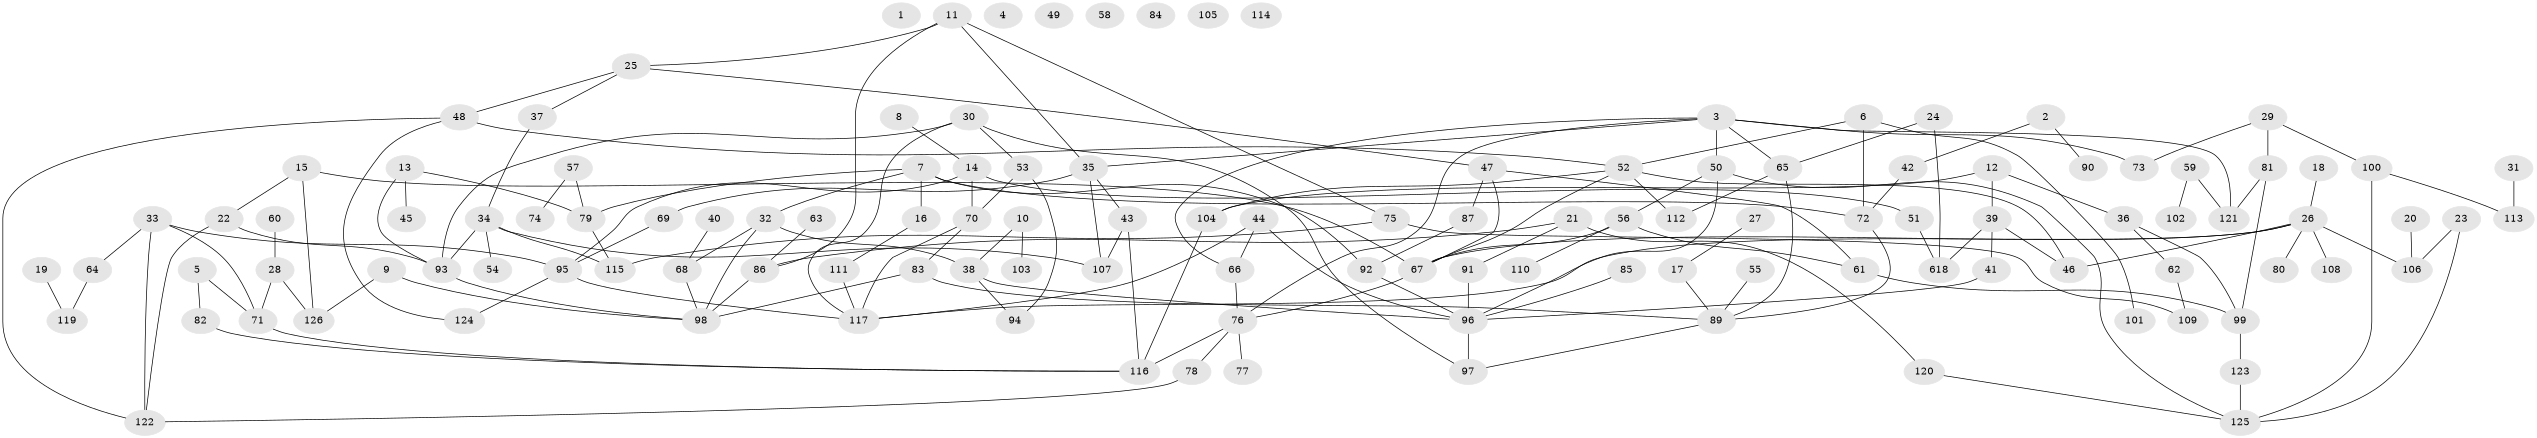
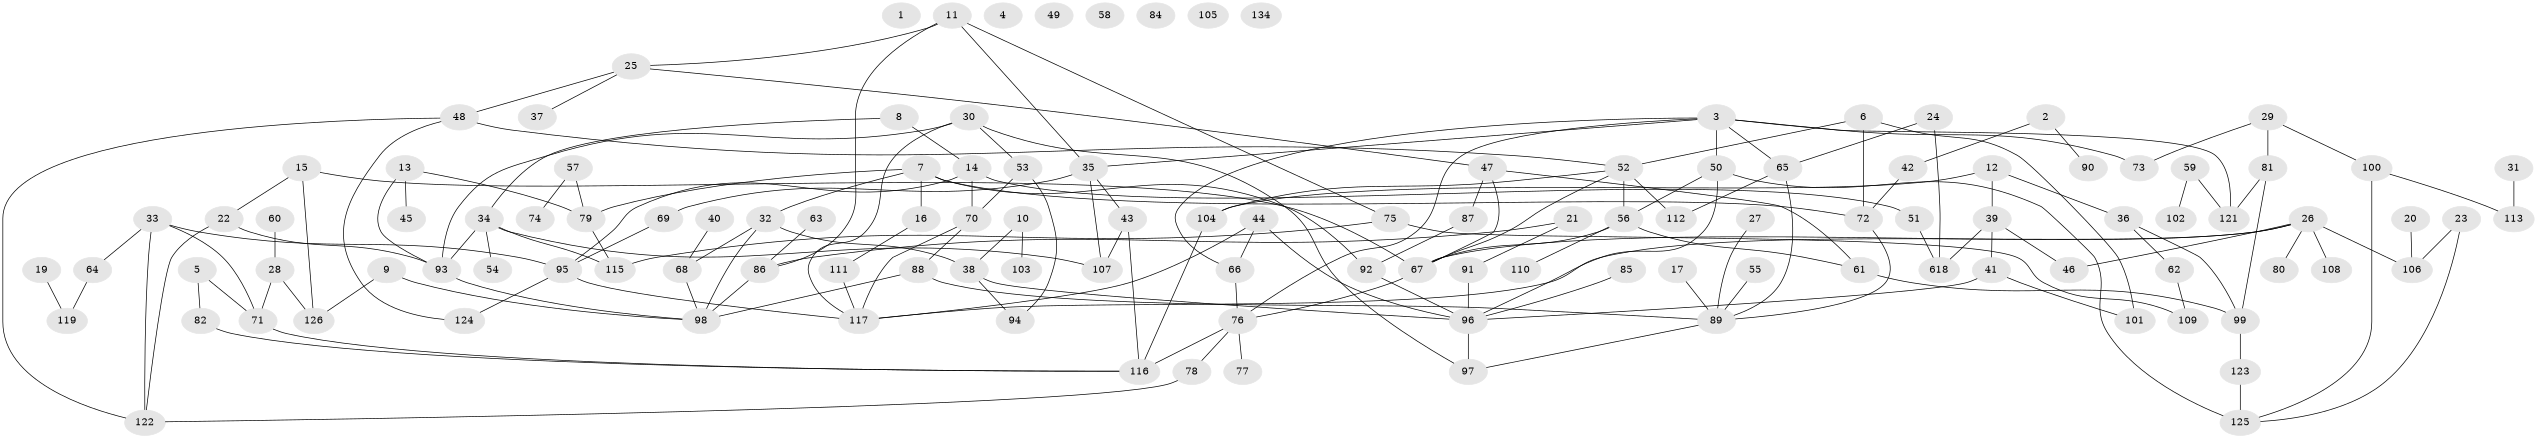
node "114": label "114" -> "134"
edge "37" -- "34": now "8" -- "34"
node "18": removed
edge "52" -- "46": now "52" -- "56"
edge "27" -- "17": now "27" -- "89"
node "83": label "83" -> "88"
edge "41" -- "101": added
node "120": removed
